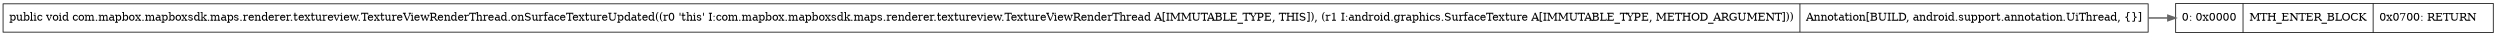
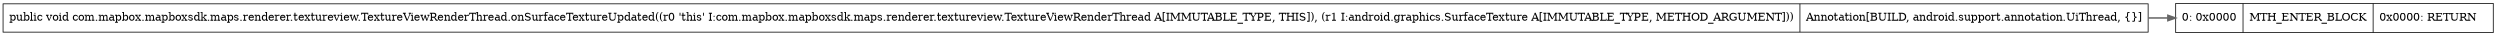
node "0: 0x0000": text "0x0700: RETURN" -> "0x0000: RETURN"
